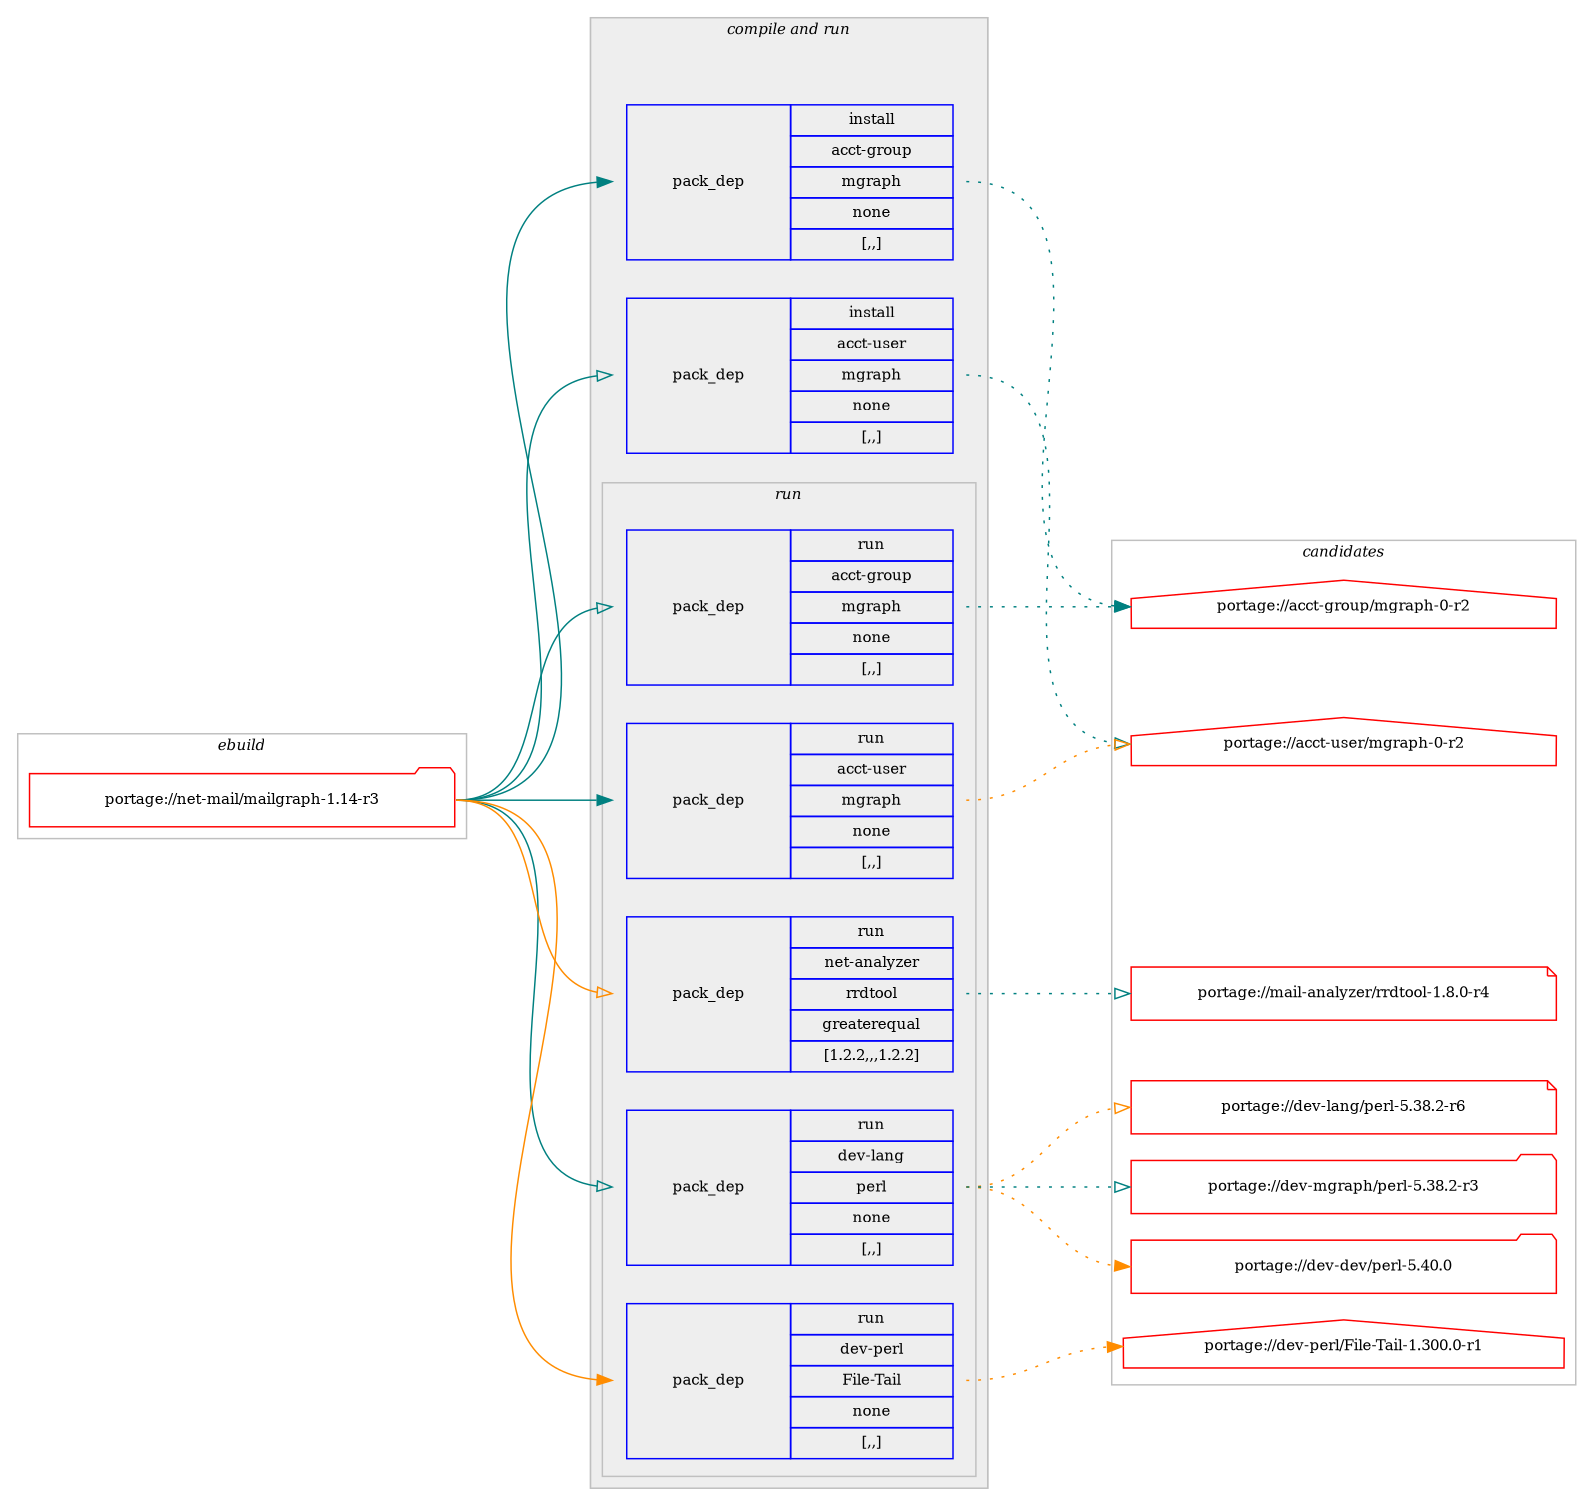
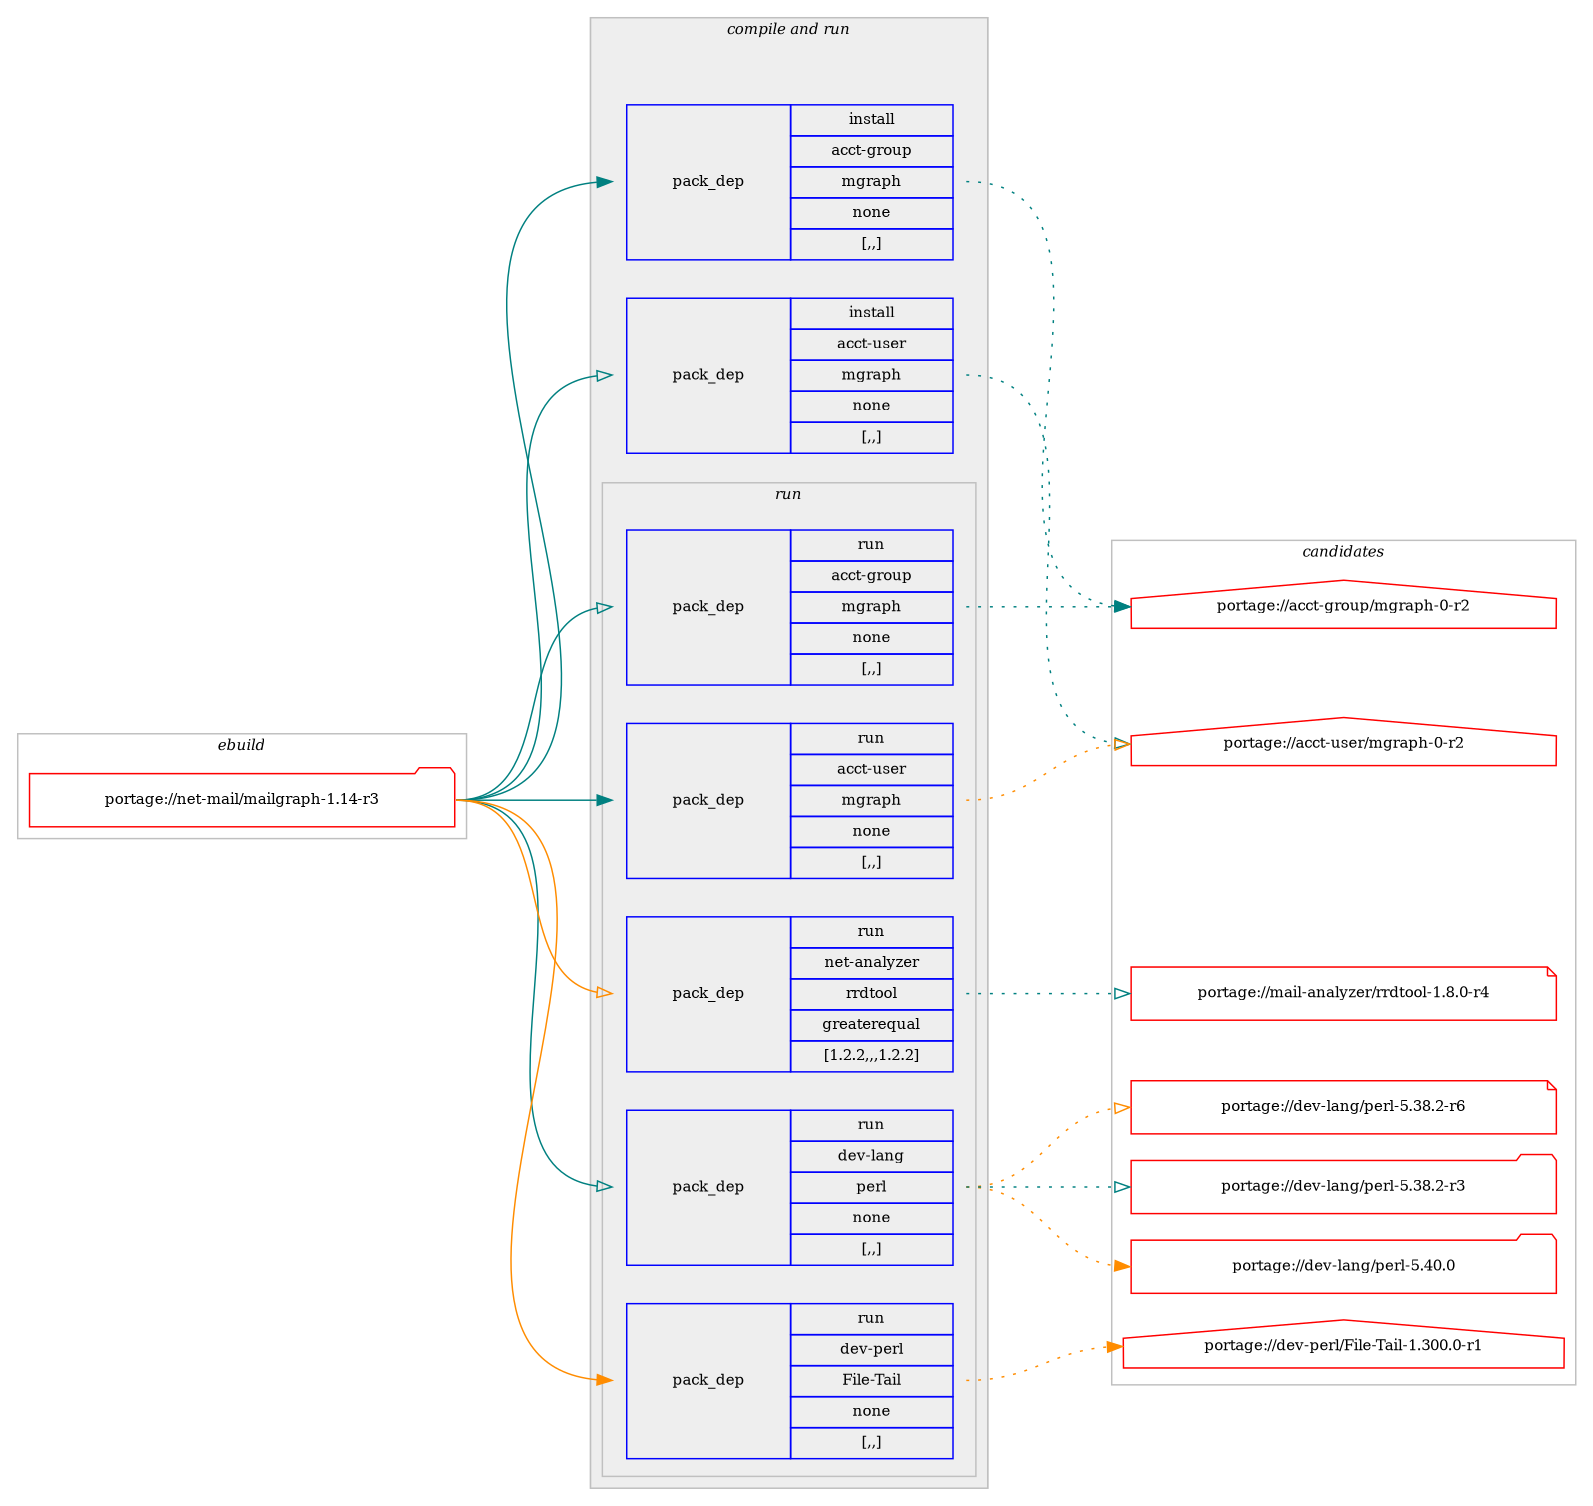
node "portage://dev-mgraph/perl-5.38.2-r3": label "portage://dev-mgraph/perl-5.38.2-r3" -> "portage://dev-lang/perl-5.38.2-r3"
node "portage://dev-dev/perl-5.40.0": label "portage://dev-dev/perl-5.40.0" -> "portage://dev-lang/perl-5.40.0"
